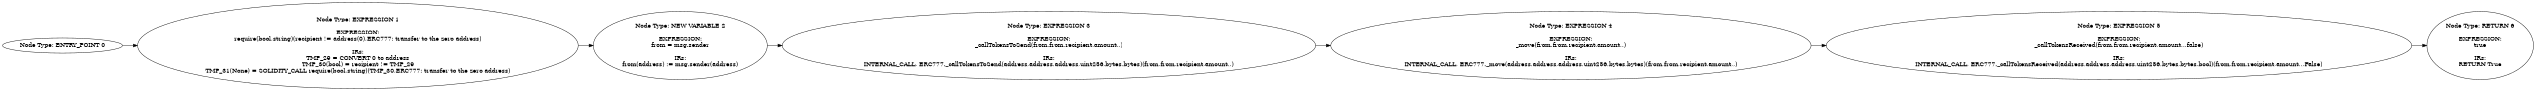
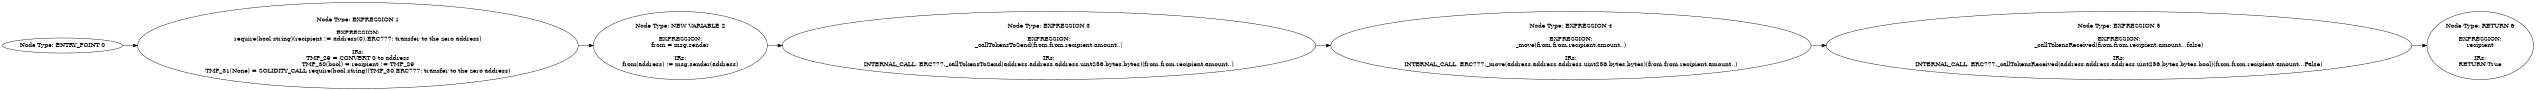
node "Node Type: RETURN 6 EXPRESSION: true IRs: RETURN True": label "Node Type: RETURN 6 EXPRESSION: true IRs: RETURN True" -> "Node Type: RETURN 6 EXPRESSION: recipient IRs: RETURN True"
